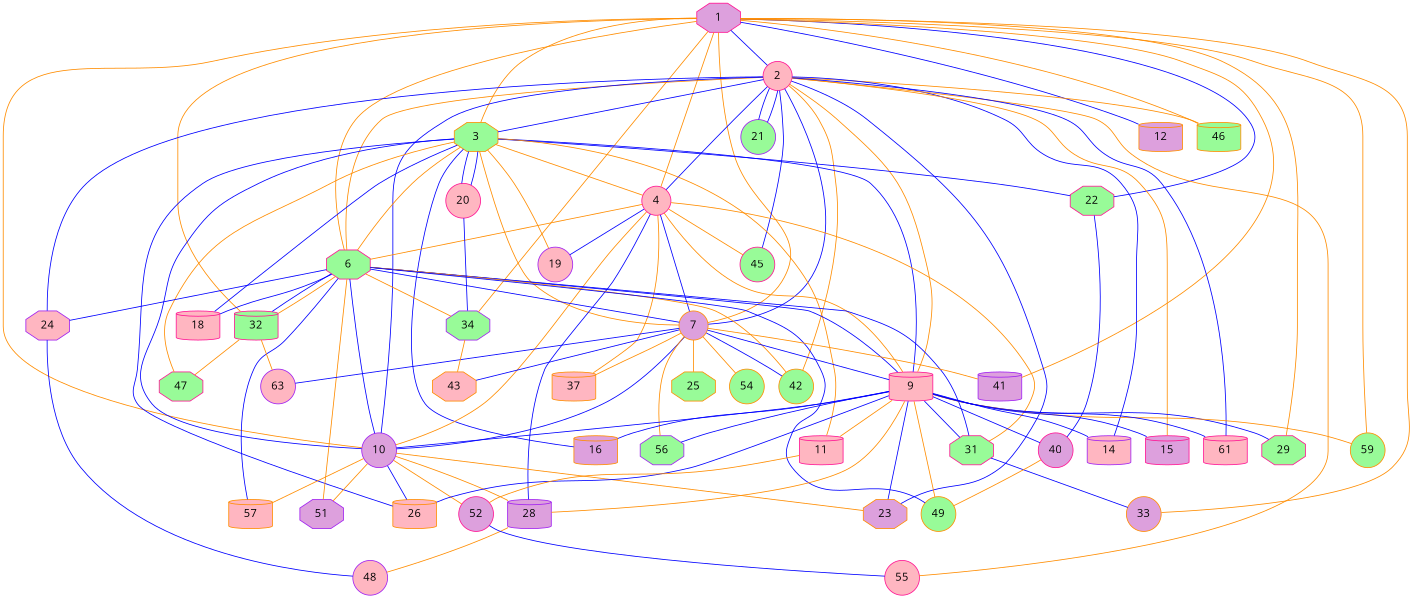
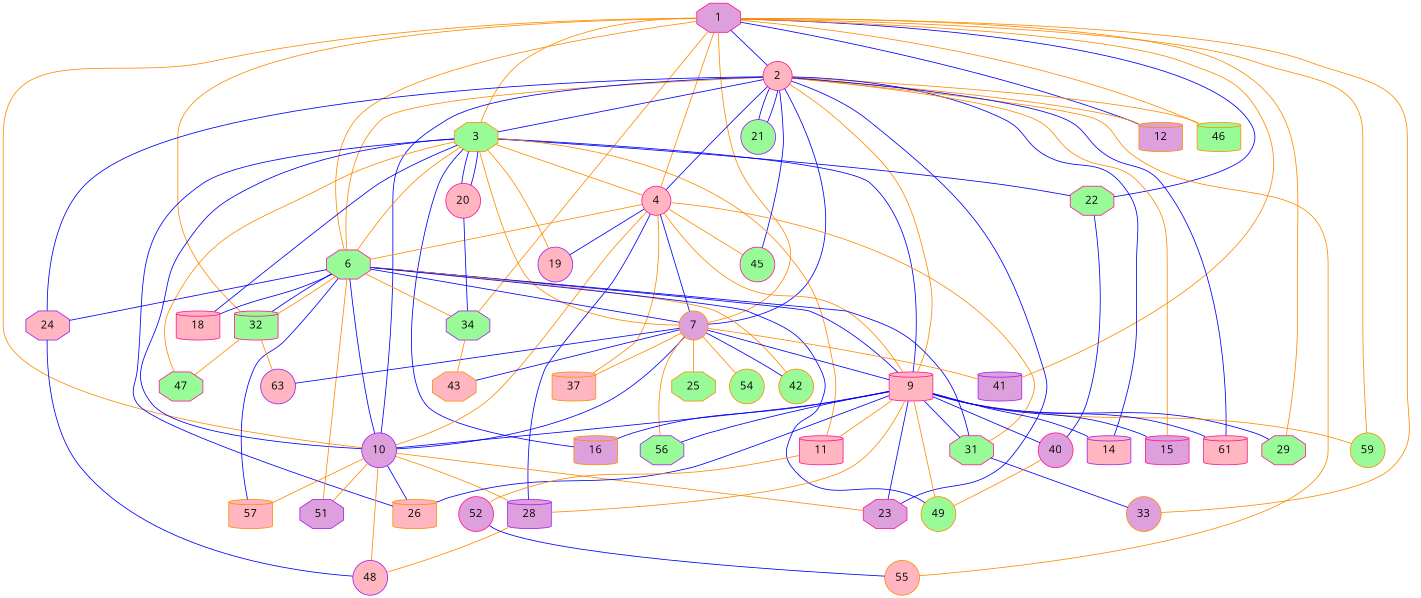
edge "2" -- "42": now "2" -- "12"
edge "10" -- "52": now "10" -- "48"
node "23": color darkorange -> deeppink
node "55": color deeppink -> darkorange
